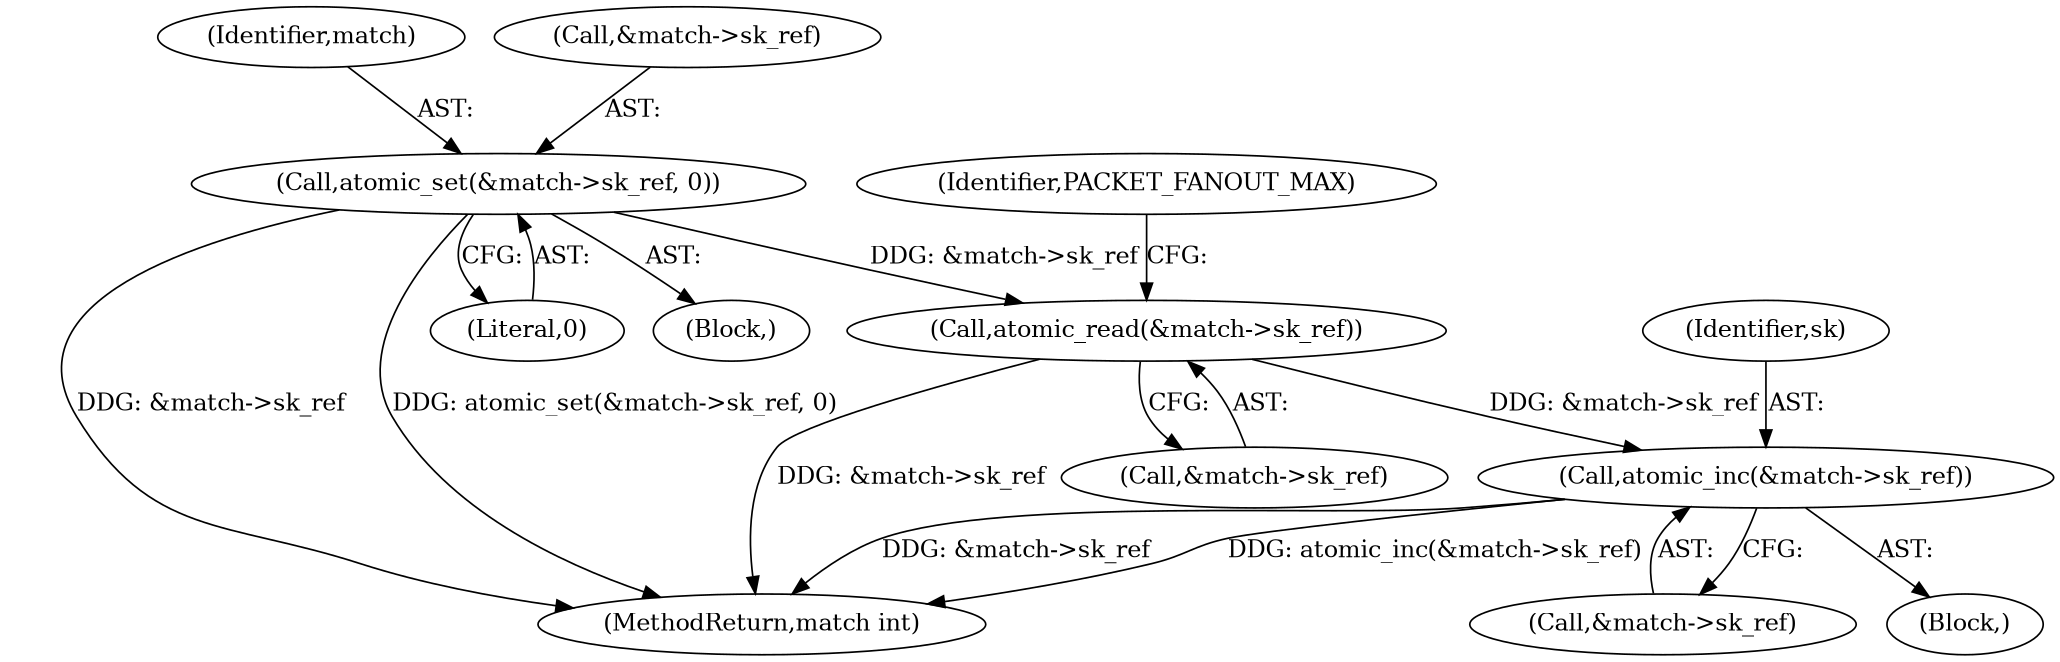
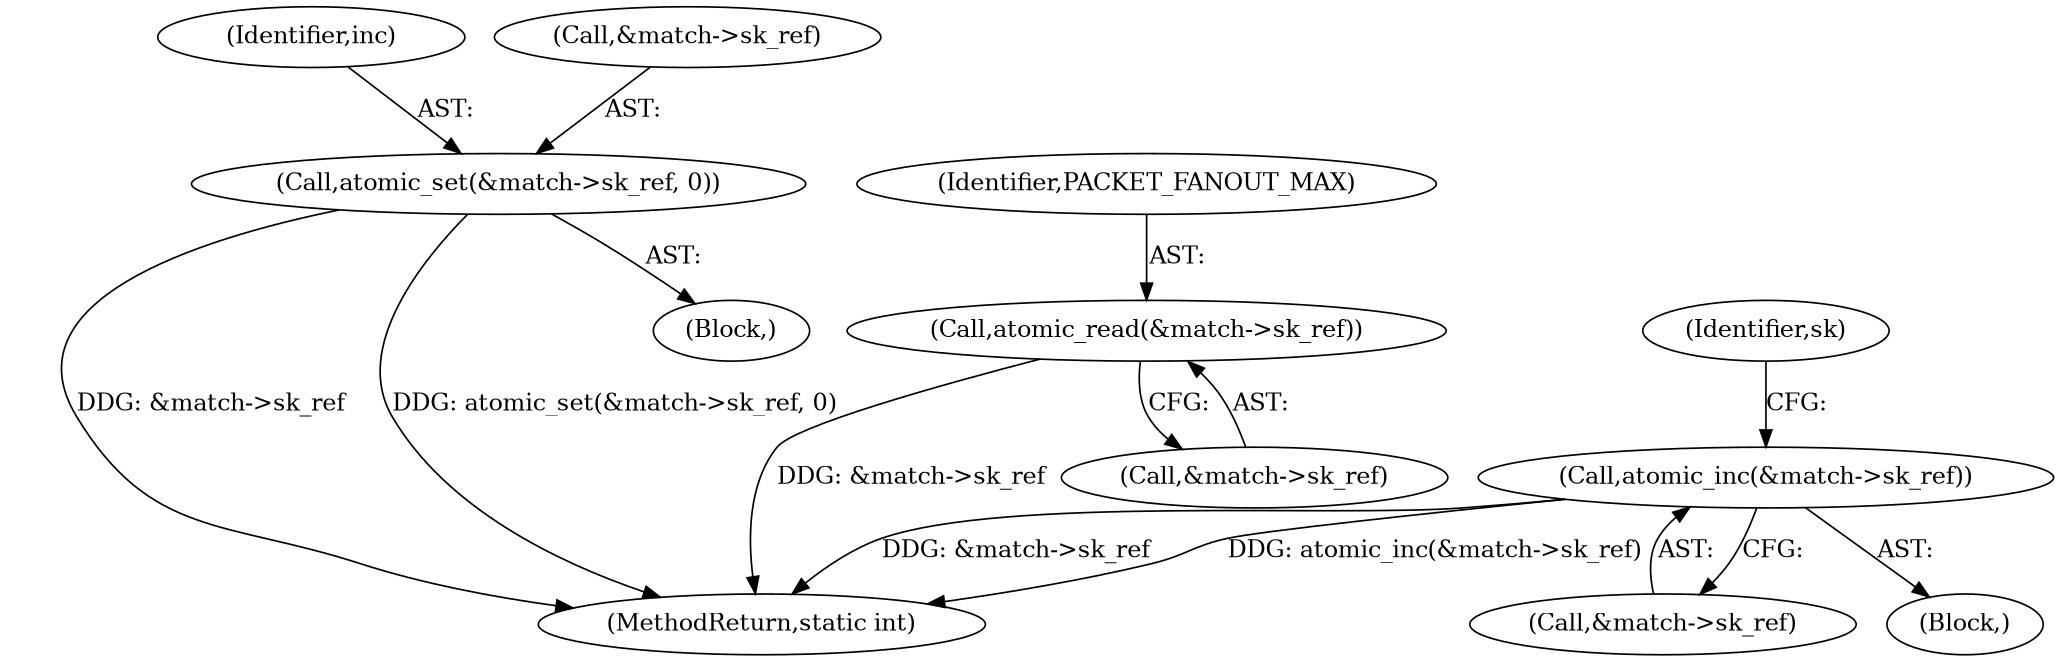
node "(Identifier,match)": label "(Identifier,match)" -> "(Identifier,inc)"
edge "(Call,atomic_set(&match->sk_ref, 0))" -> "(Call,atomic_read(&match->sk_ref))": removed, label "DDG: &match->sk_ref"
edge "(Identifier,PACKET_FANOUT_MAX)" -> "(Call,atomic_read(&match->sk_ref))": label "CFG: " -> "AST: "
node "(Literal,0)": removed
edge "(Identifier,sk)" -> "(Call,atomic_inc(&match->sk_ref))": label "AST: " -> "CFG: "
edge "(Call,atomic_read(&match->sk_ref))" -> "(Call,atomic_inc(&match->sk_ref))": removed, label "DDG: &match->sk_ref"
node "(MethodReturn,match int)": label "(MethodReturn,match int)" -> "(MethodReturn,static int)"
